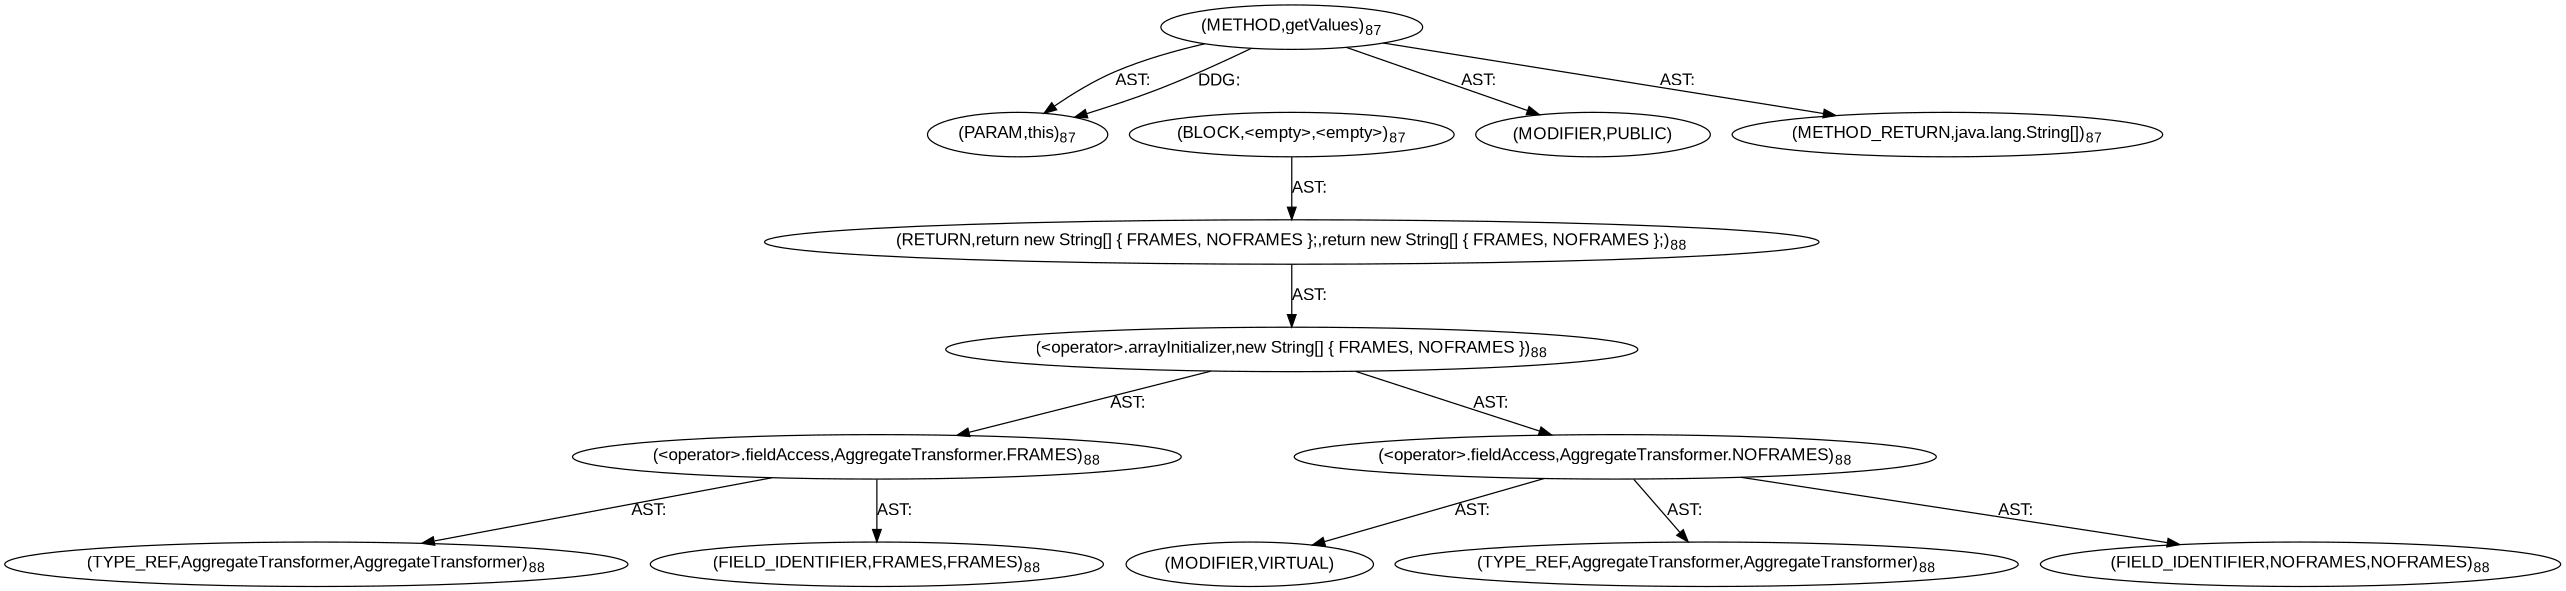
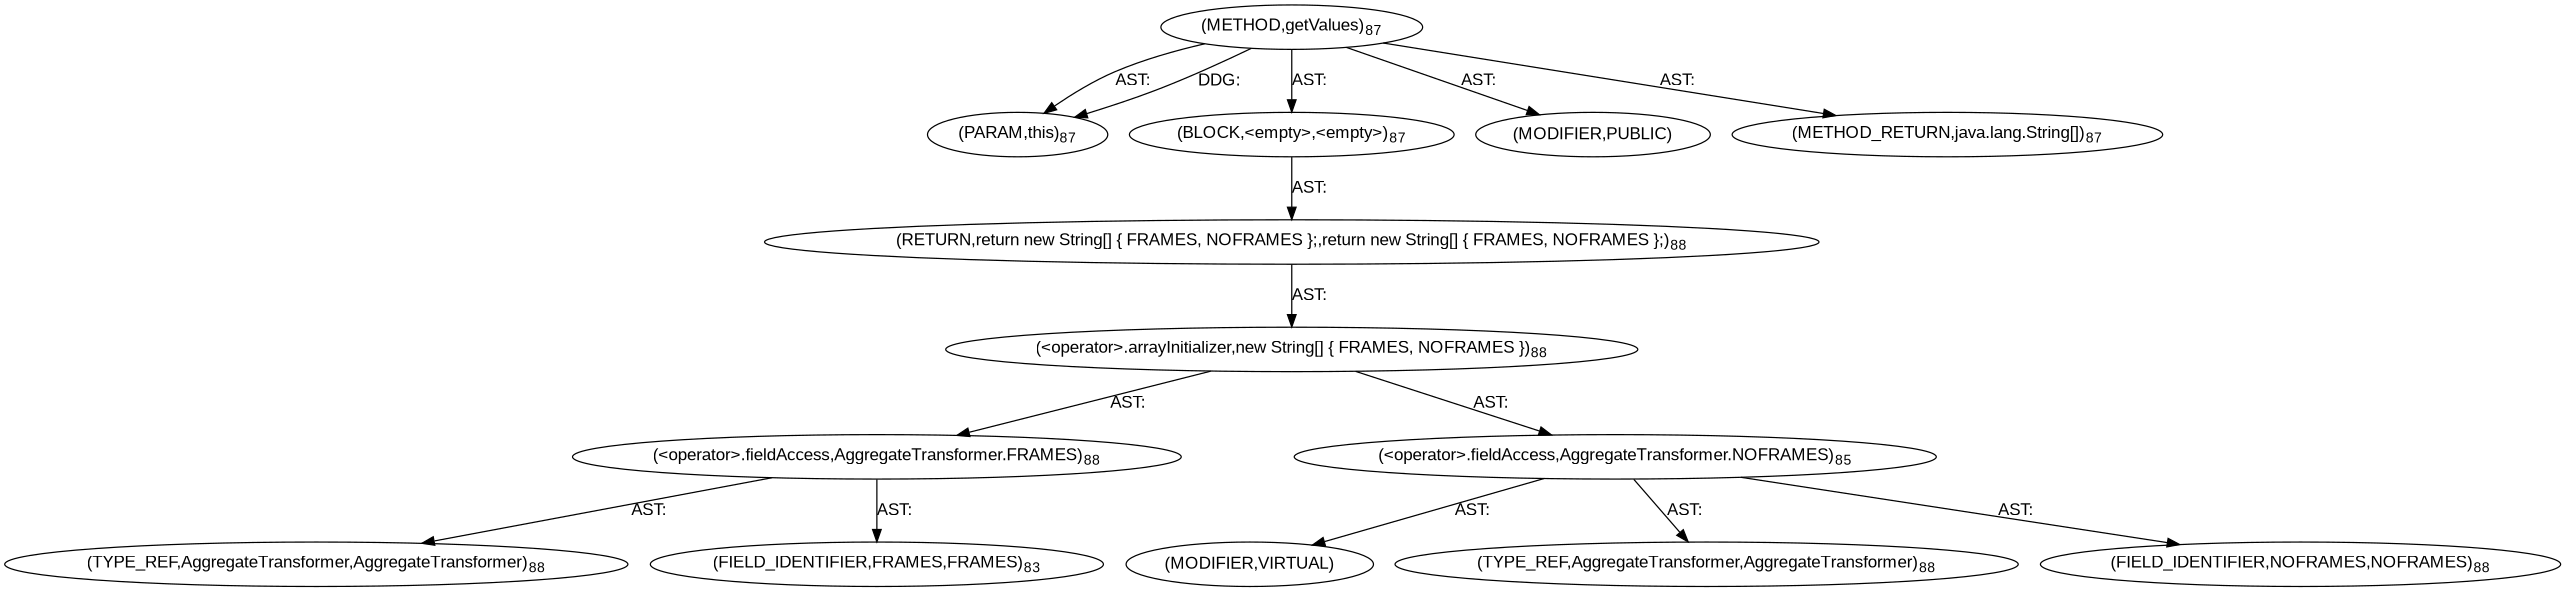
edge "(METHOD,getValues)" -> "(BLOCK,<empty>,<empty>)": added, label "AST:"
node "(<operator>.fieldAccess,AggregateTransformer.NOFRAMES)": text "88" -> "85"
node "(FIELD_IDENTIFIER,FRAMES,FRAMES)": text "88" -> "83"
